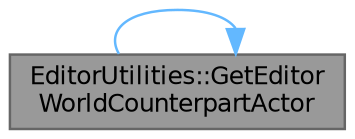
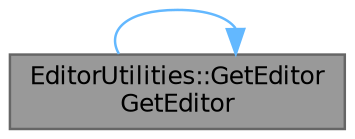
node "EditorUtilities::GetEditor WorldCounterpartActor": label "EditorUtilities::GetEditor WorldCounterpartActor" -> "EditorUtilities::GetEditor GetEditor"
